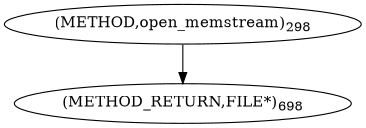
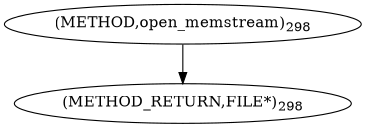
node "(METHOD_RETURN,FILE*)": text "698" -> "298"
